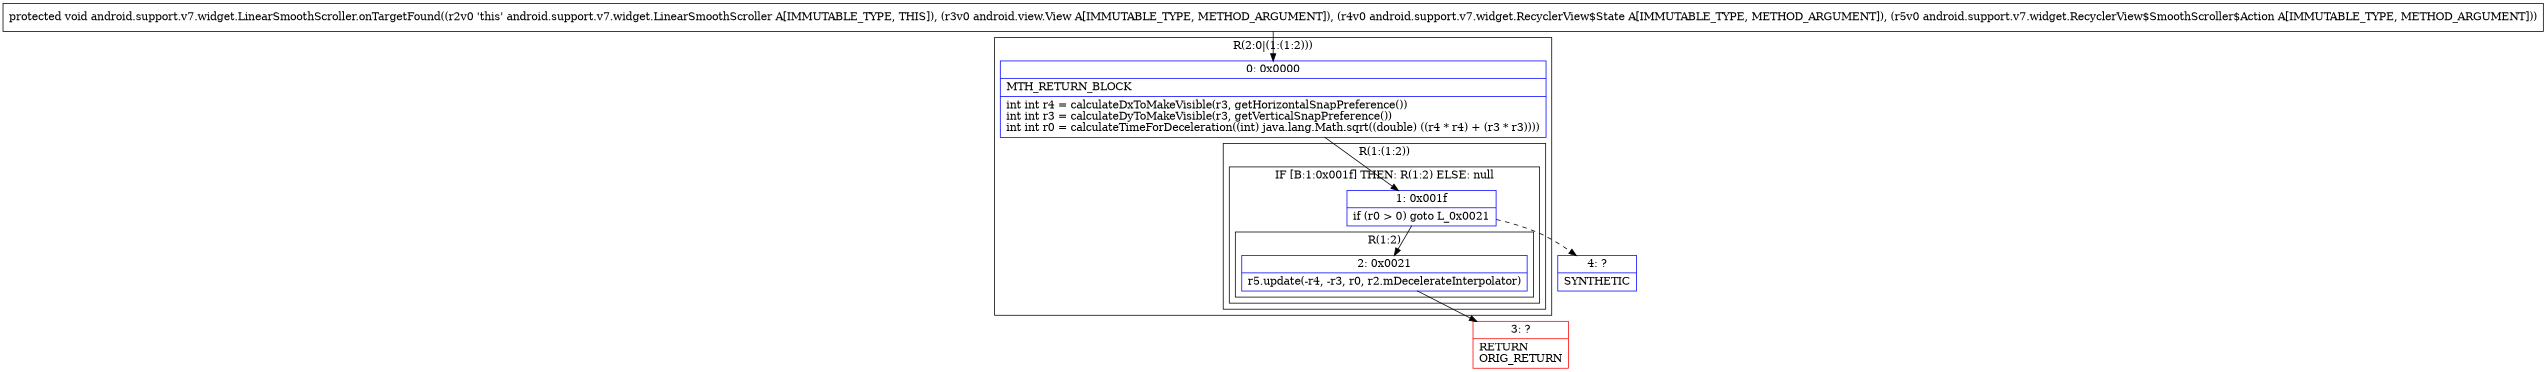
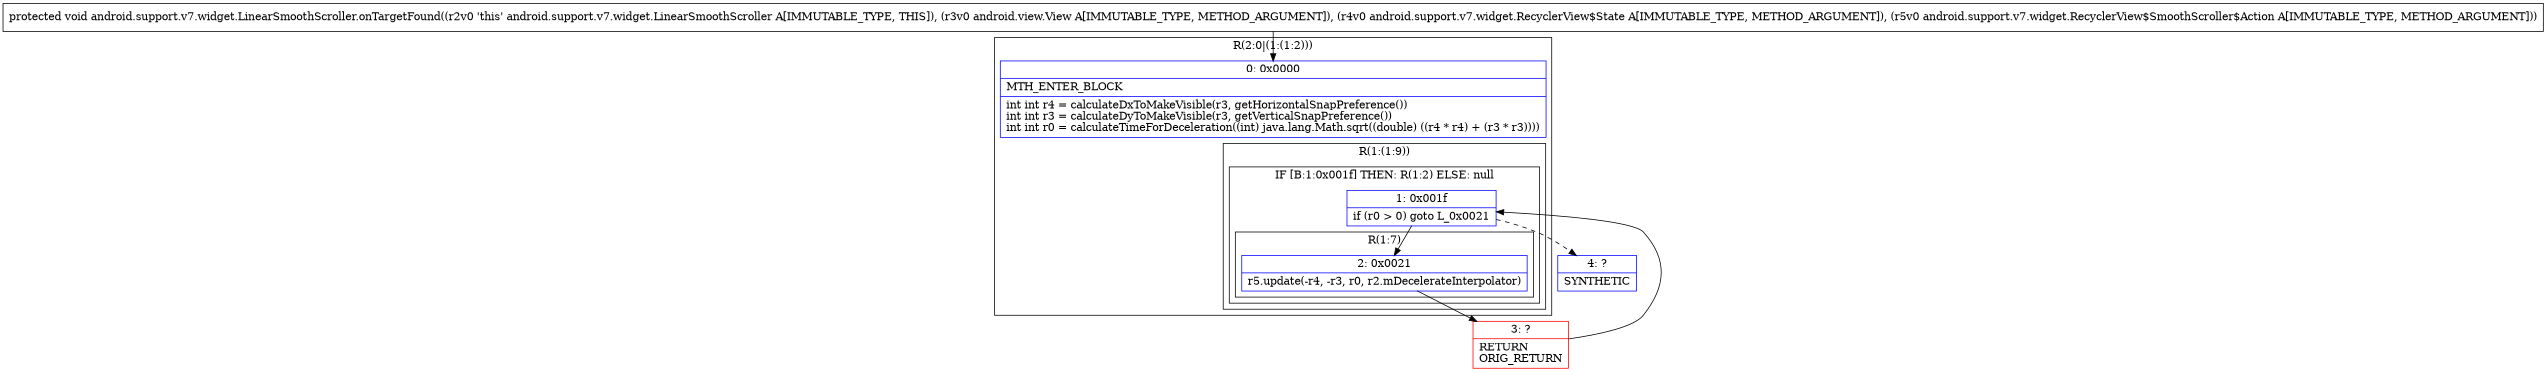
node "0: 0x0000": text "MTH_RETURN_BLOCK" -> "MTH_ENTER_BLOCK"
cluster "R(1:(1:2))": label "R(1:(1:2))" -> "R(1:(1:9))"
edge "0: 0x0000" -> "1: 0x001f": now "3: ?" -> "1: 0x001f"
cluster "R(1:2)": label "R(1:2)" -> "R(1:7)"
